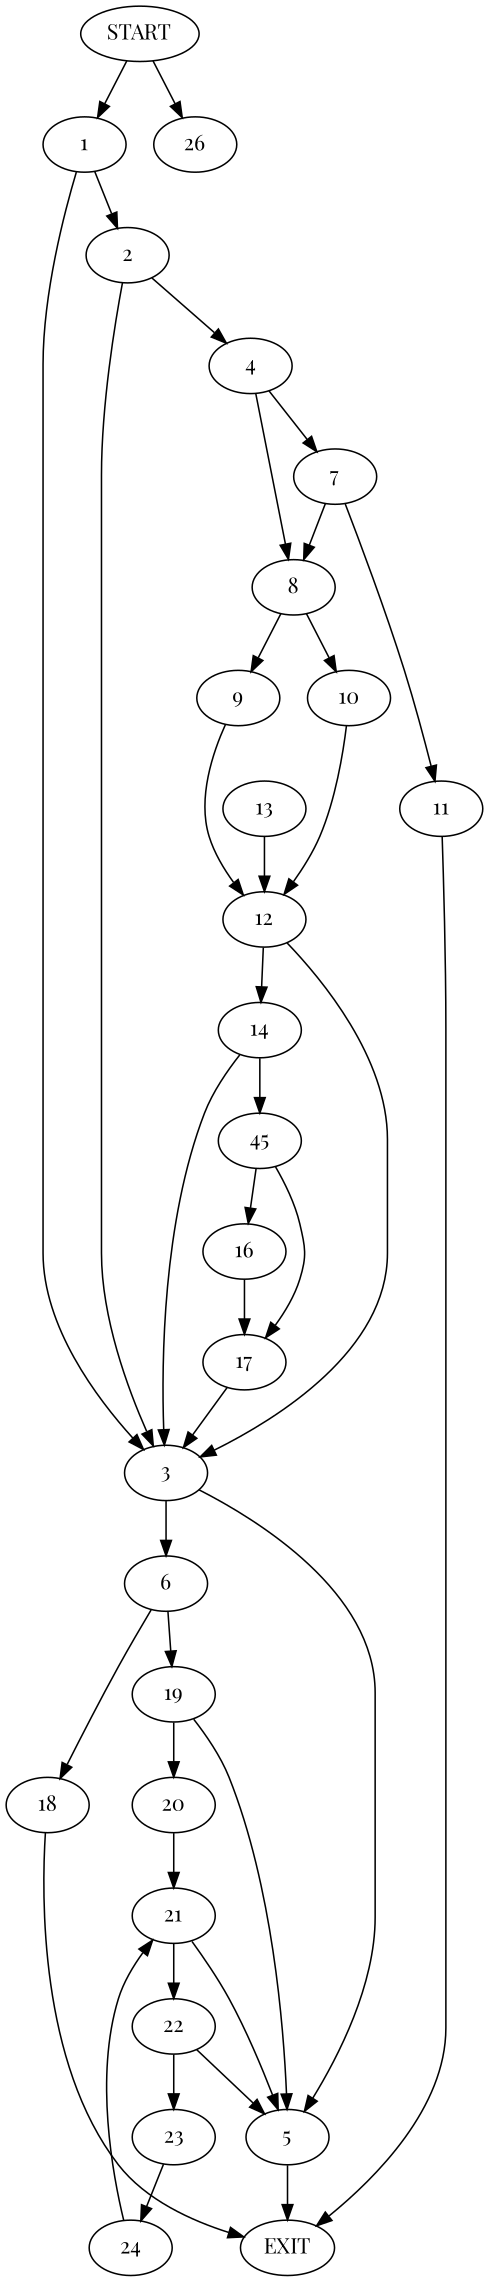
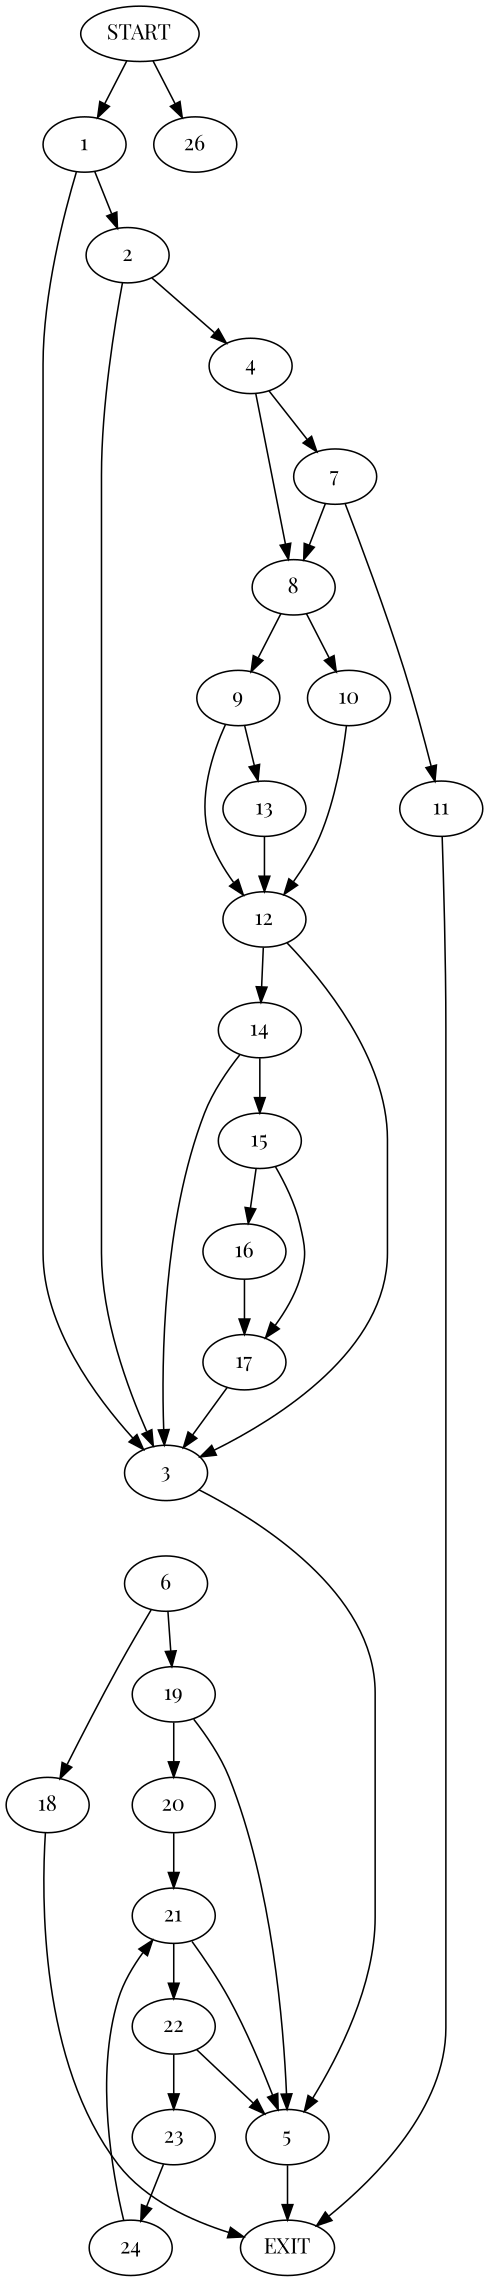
edge "9" -> "13": added
node "45": label "45" -> "15"
edge "3" -> "6": removed
